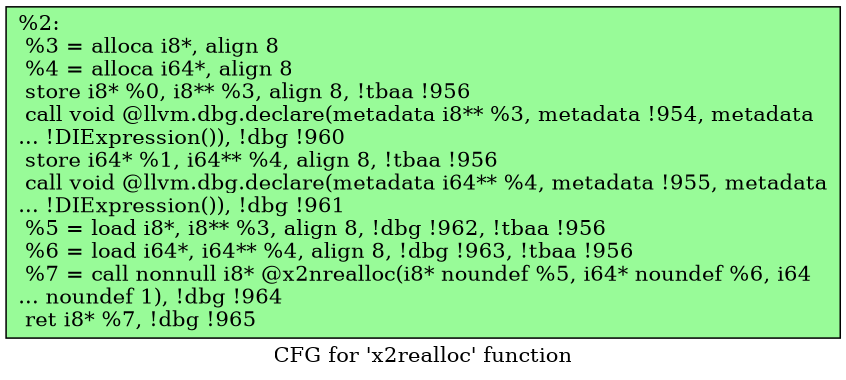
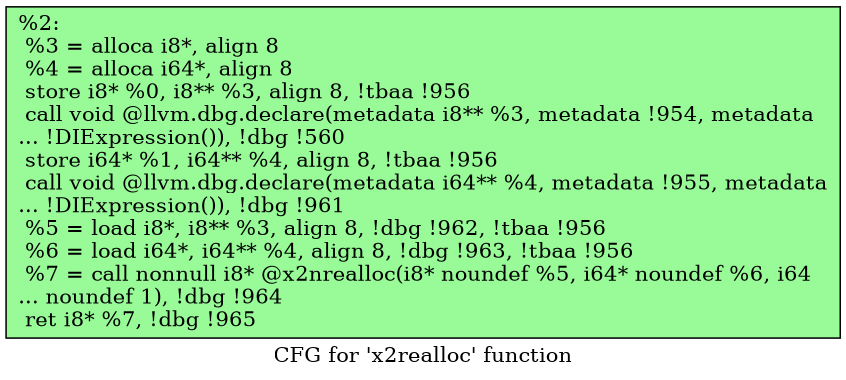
node "%2:": text "... !DIExpression()), !dbg !960" -> "... !DIExpression()), !dbg !560"
